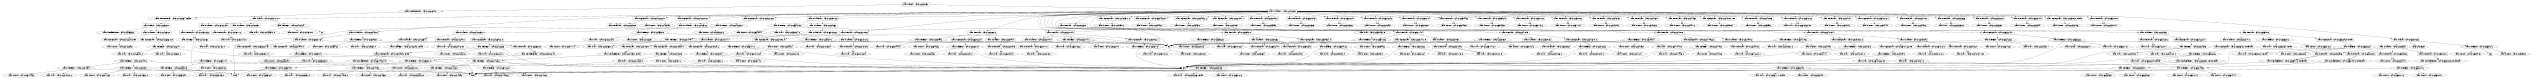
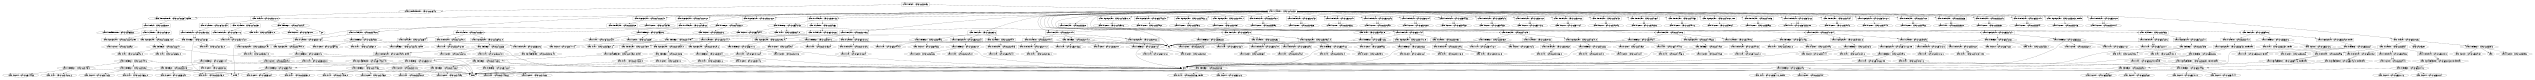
node "geq": label "geq" -> "class"
